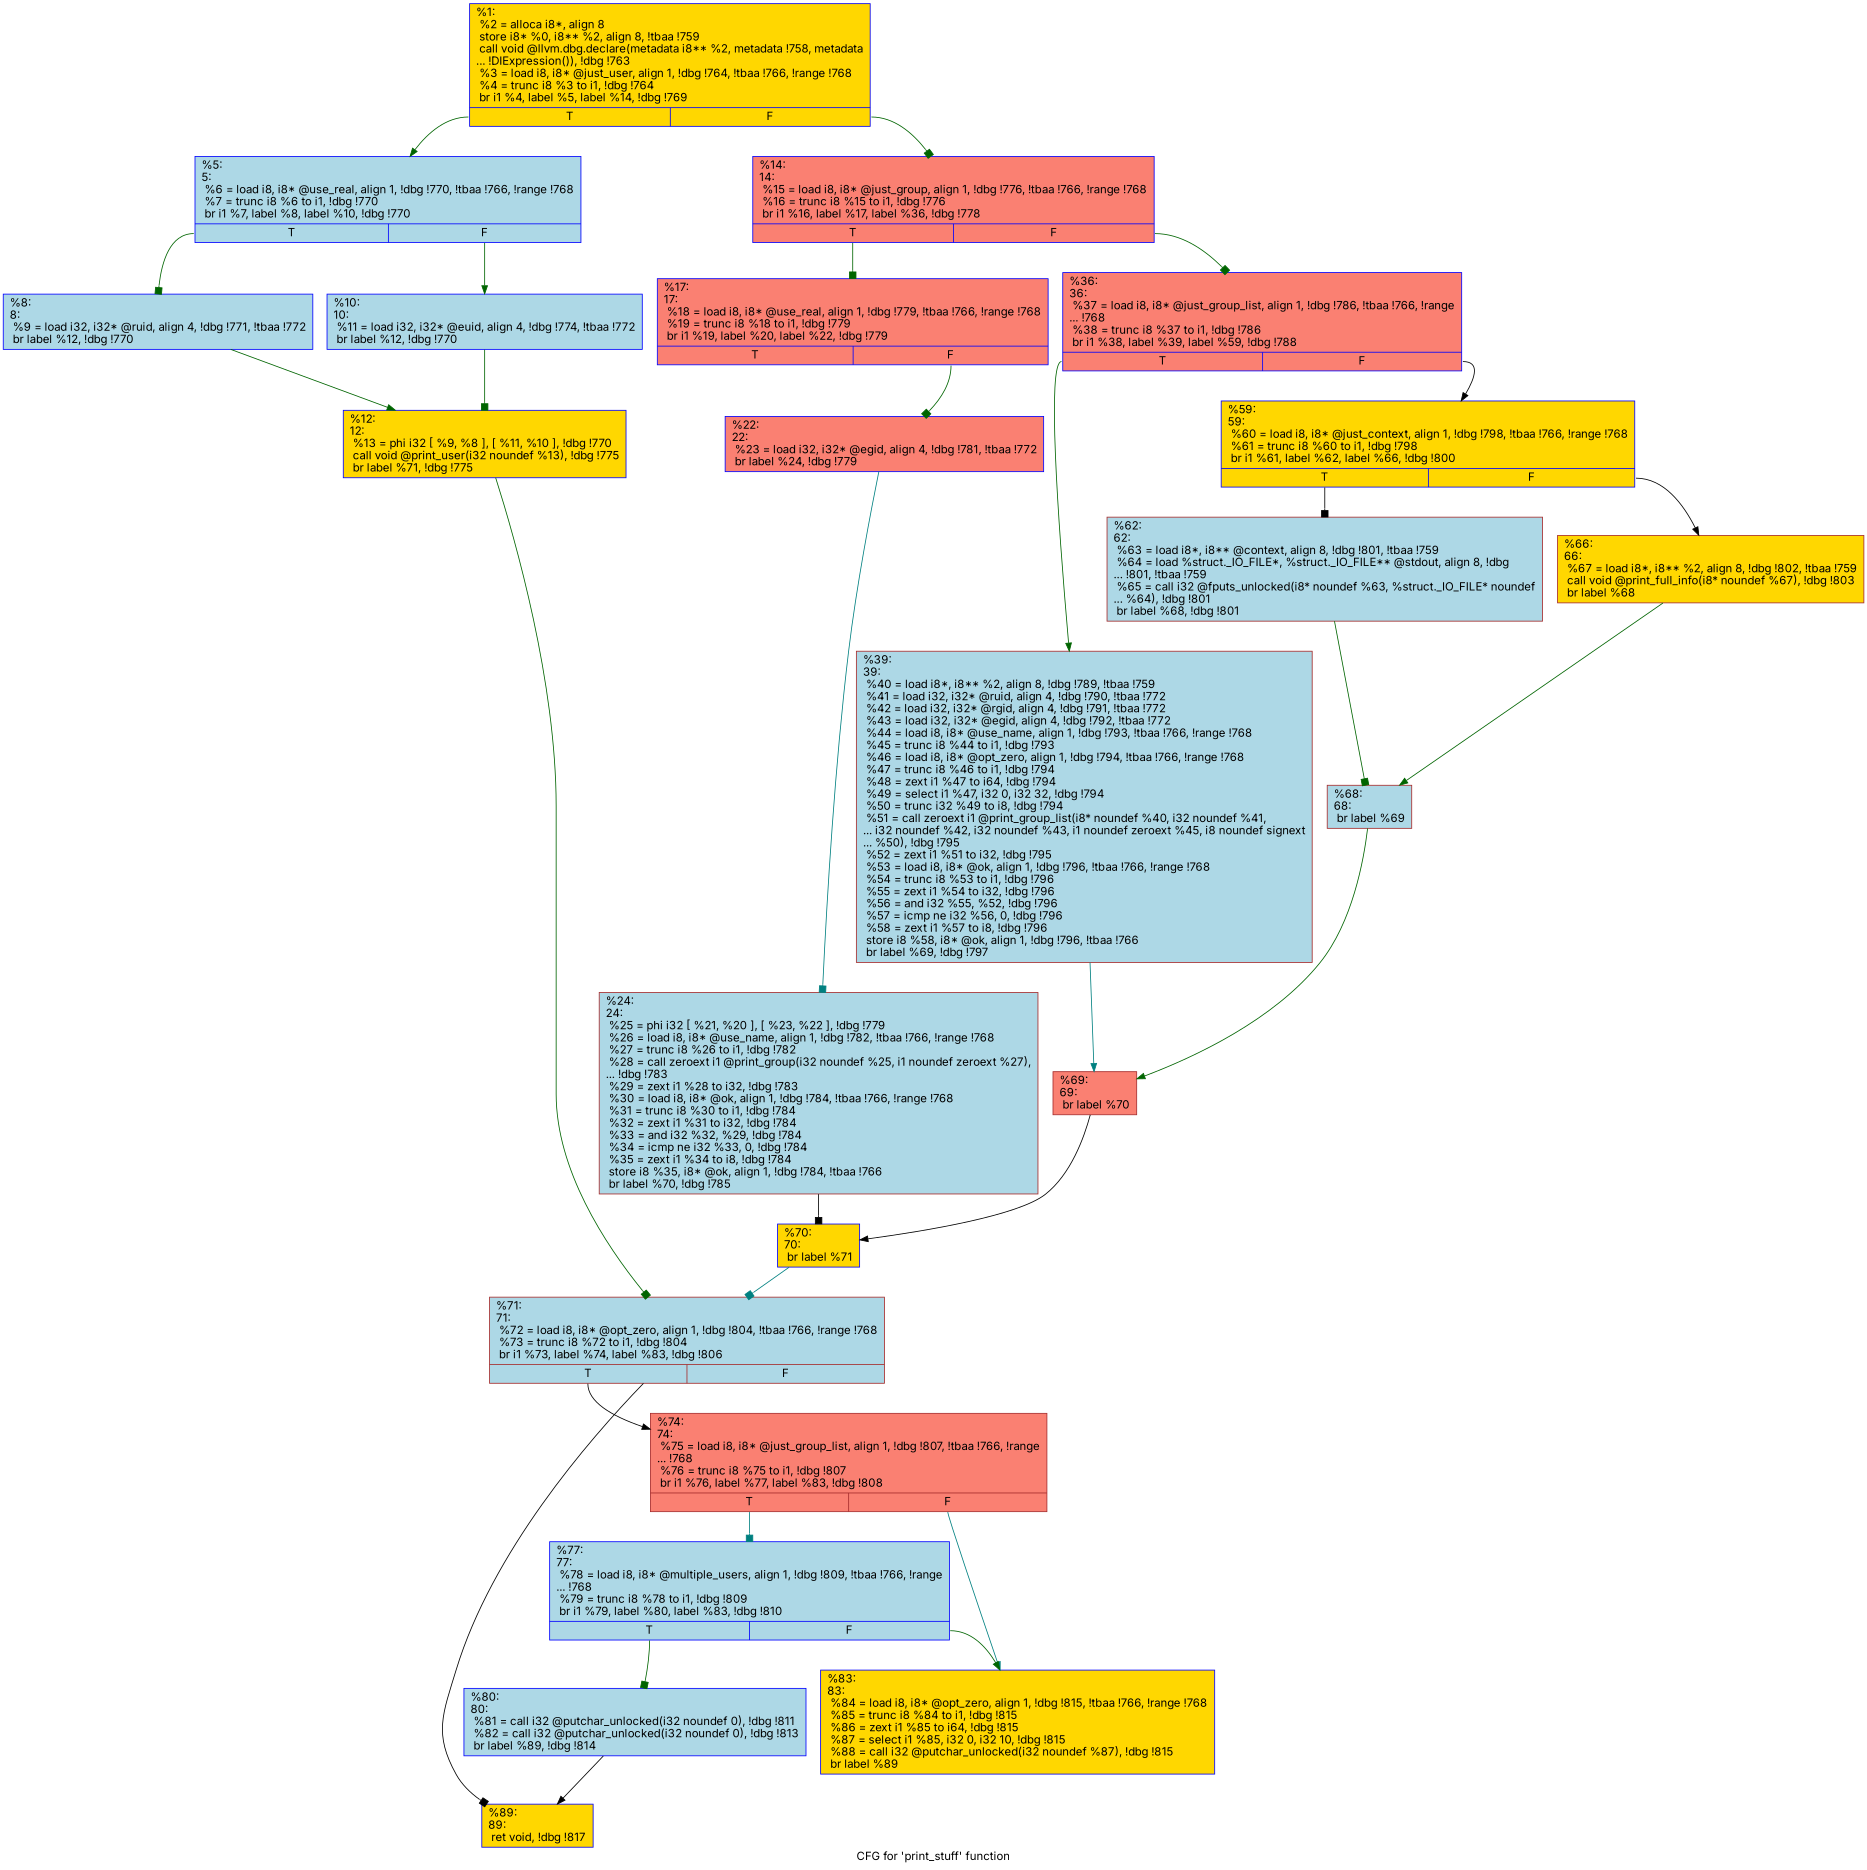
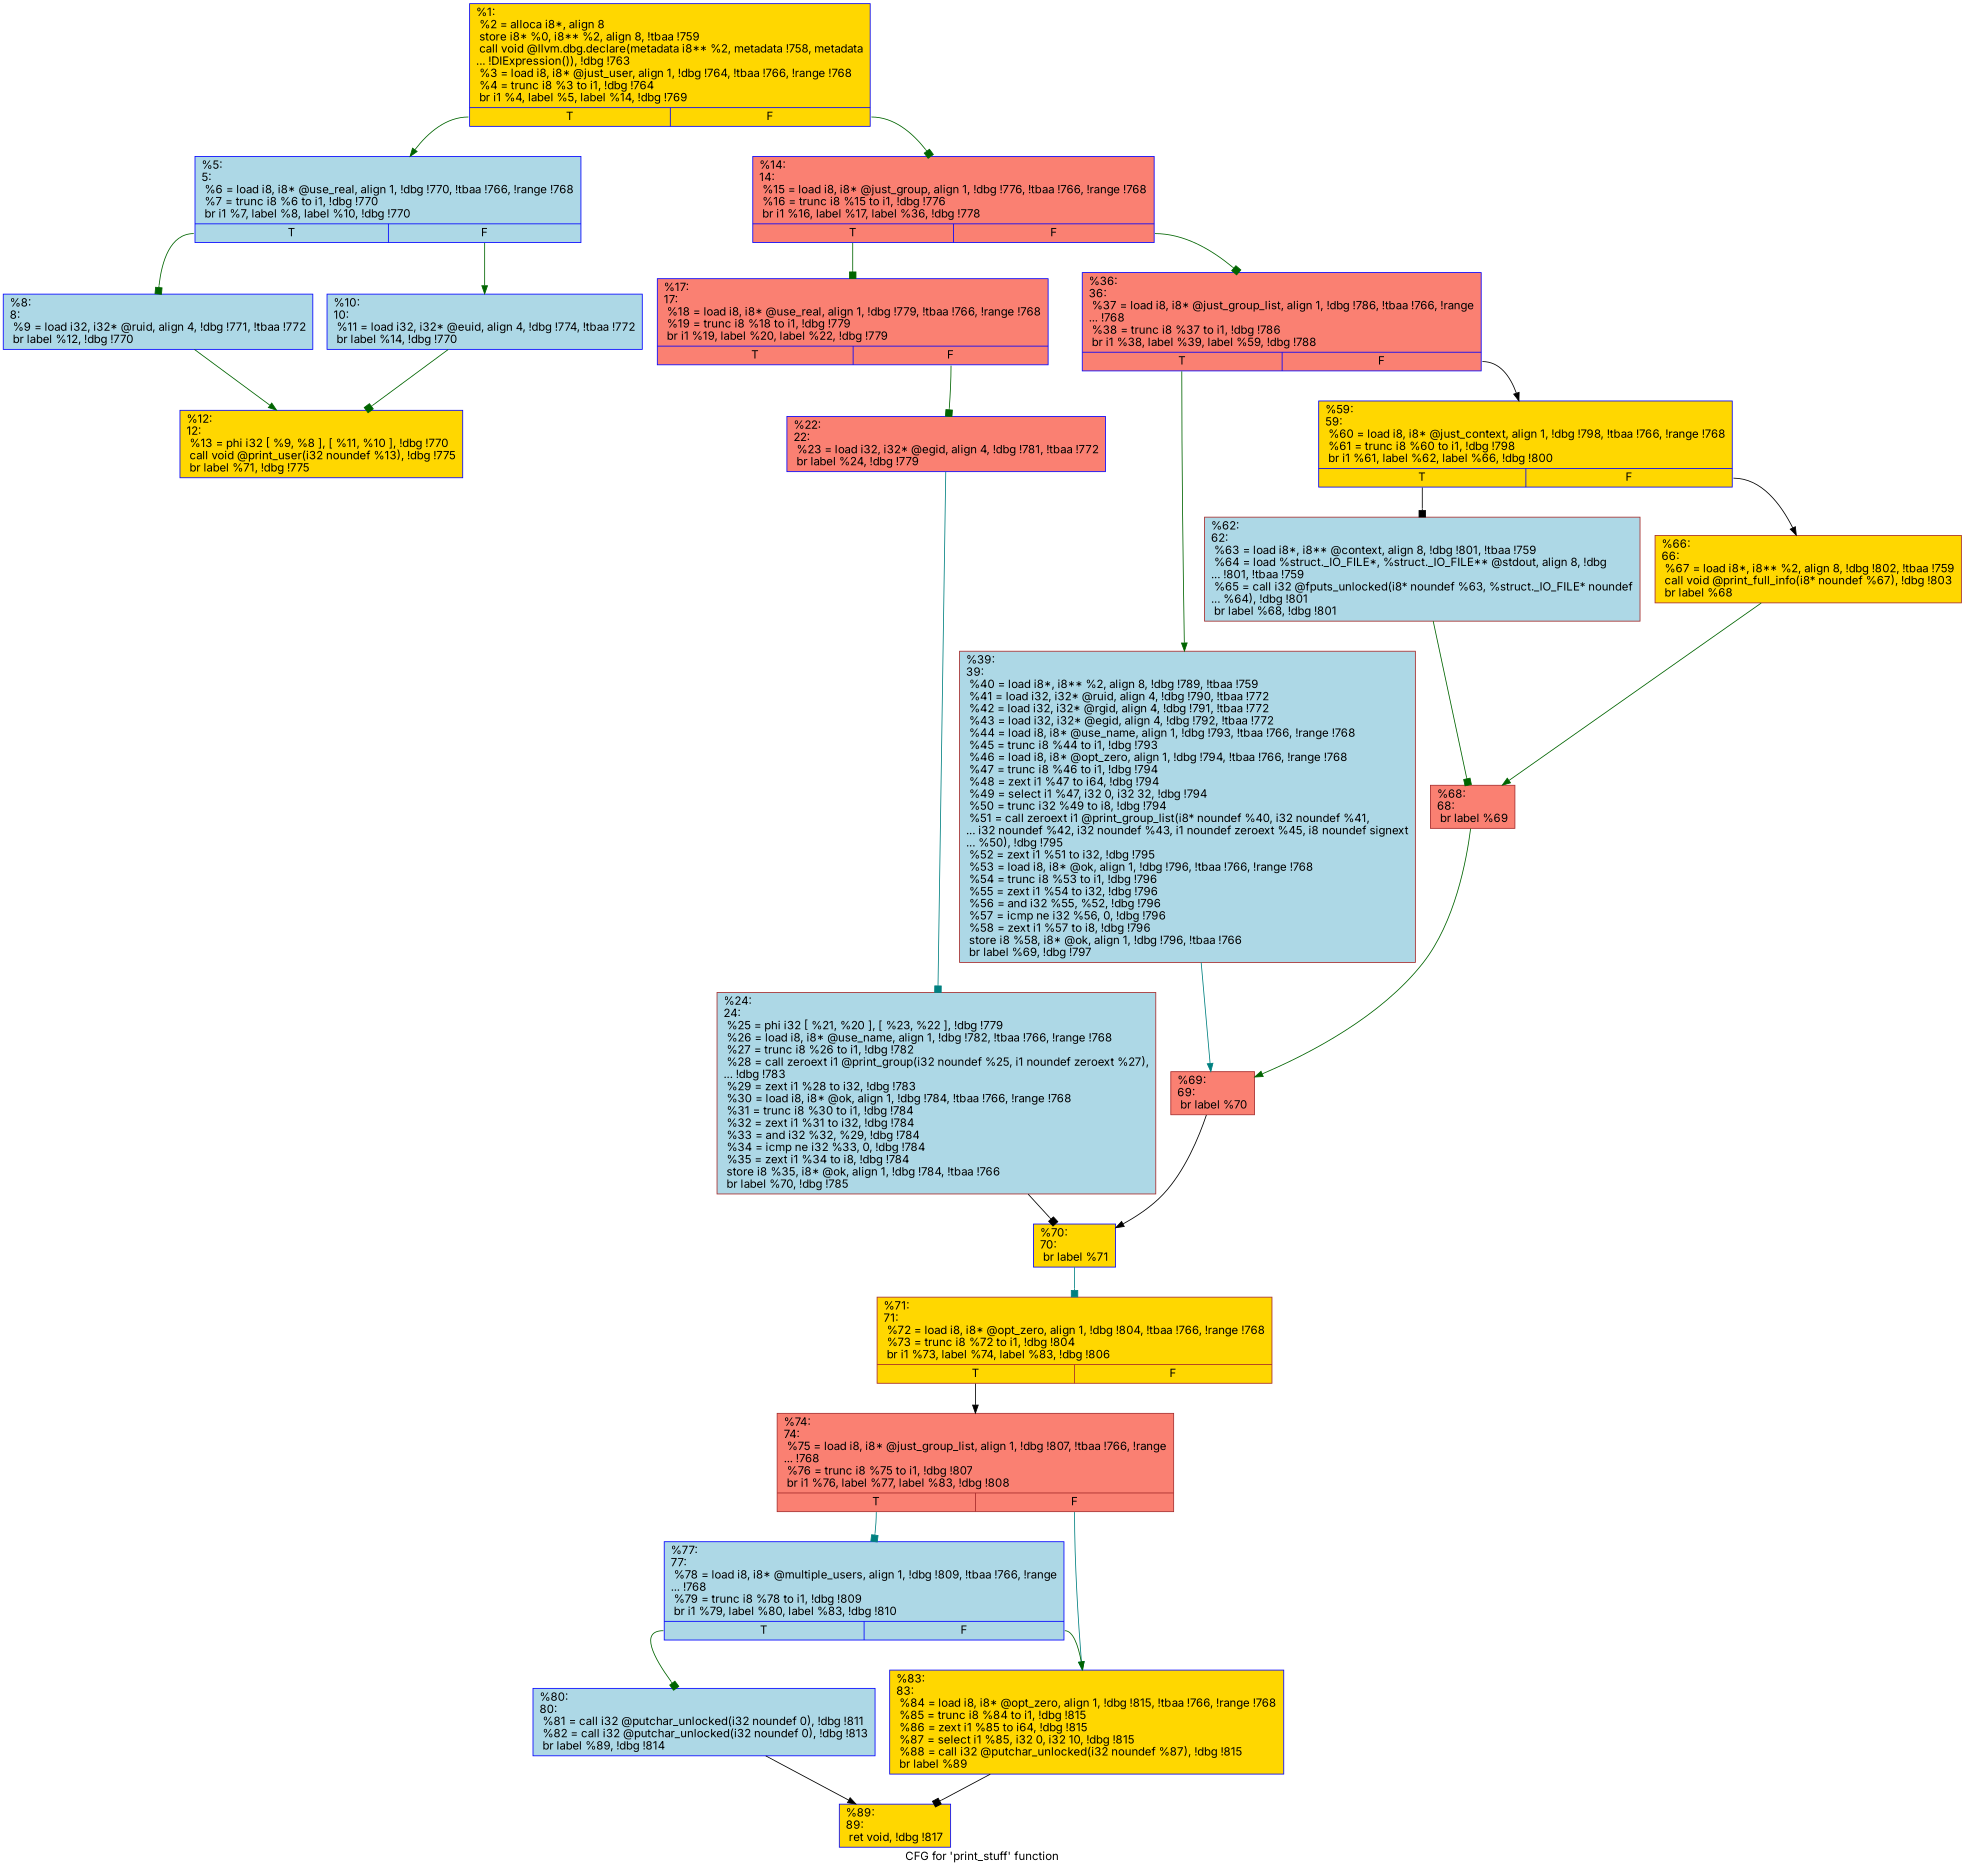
node "%10:": text "br label %12, !dbg !770" -> "br label %14, !dbg !770"
node "%68:": fillcolor lightblue -> salmon
edge "%12:" -> "%71:": removed
node "%71:": fillcolor lightblue -> gold
edge "%71:" -> "%89:": now "%83:" -> "%89:"
